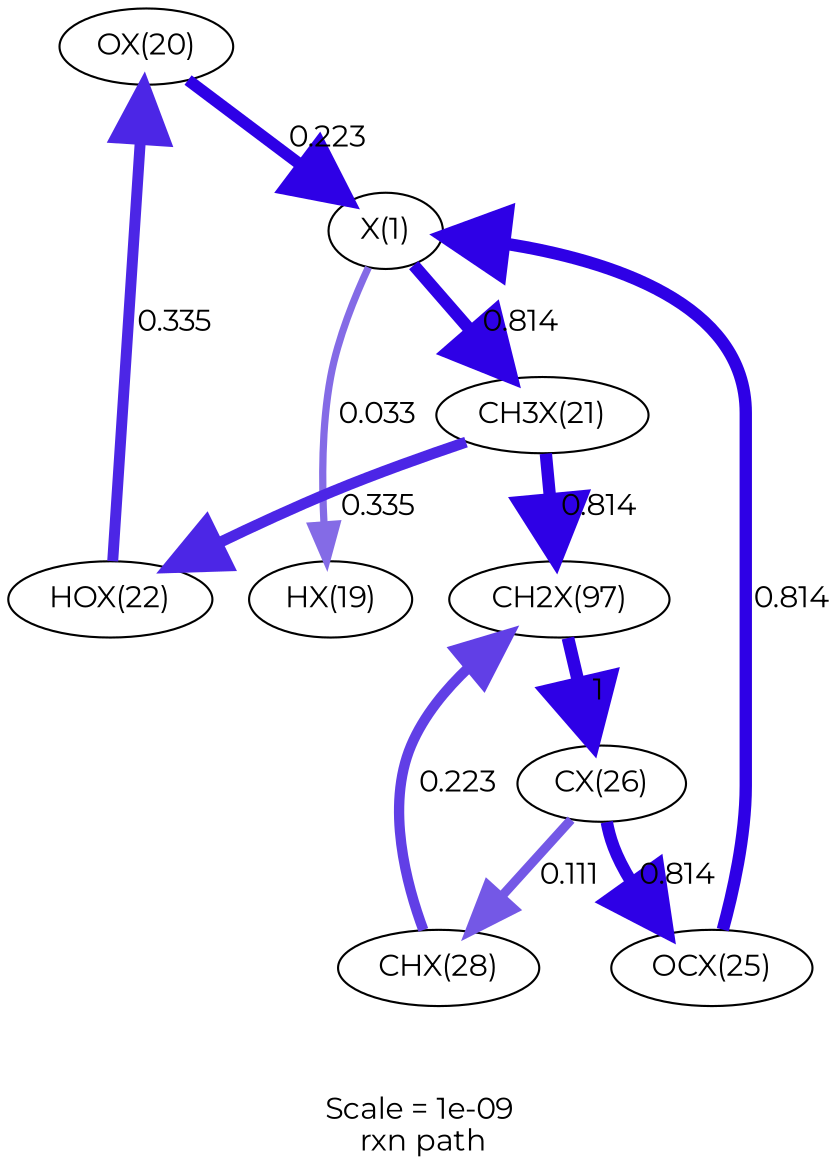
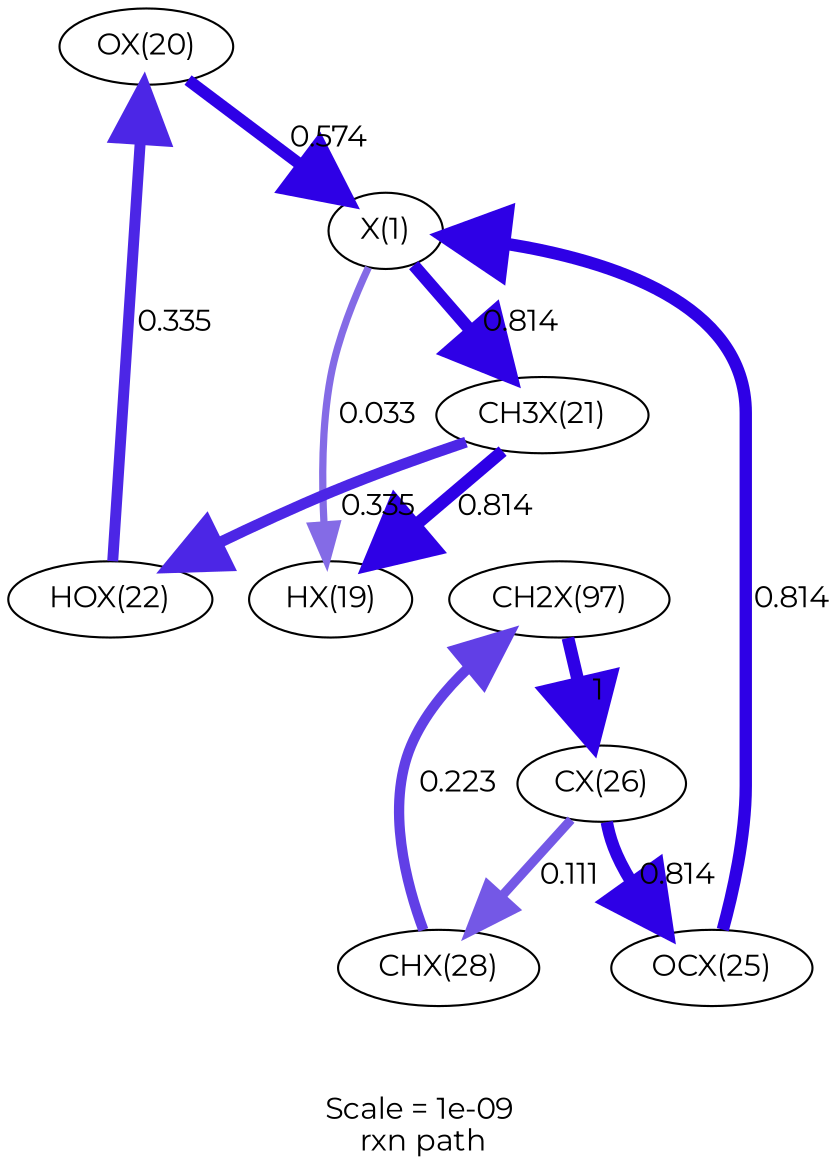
edge "OX(20)" -> "X(1)": label " 0.223" -> " 0.574"
edge "CH3X(21)" -> "CH2X(97)": now "CH3X(21)" -> "HX(19)"
